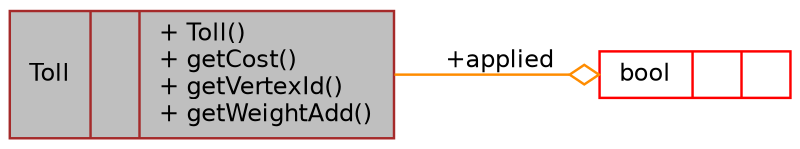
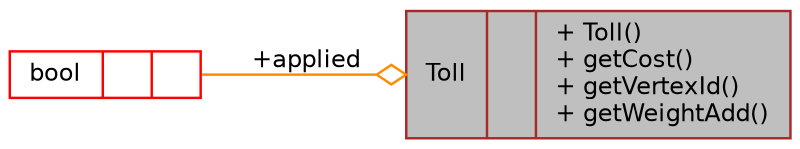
edge "Toll" -> "bool": reversed
